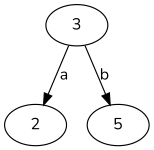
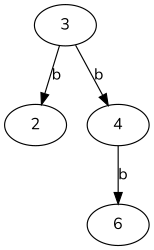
edge "3" -> "2": label "a" -> "b"
node "5": label "5" -> "4"
node "6": added
